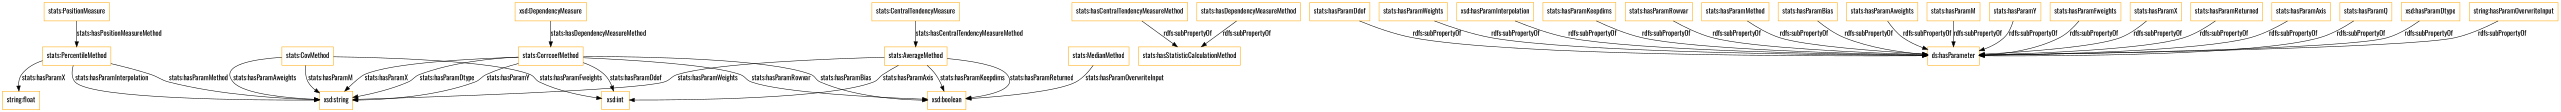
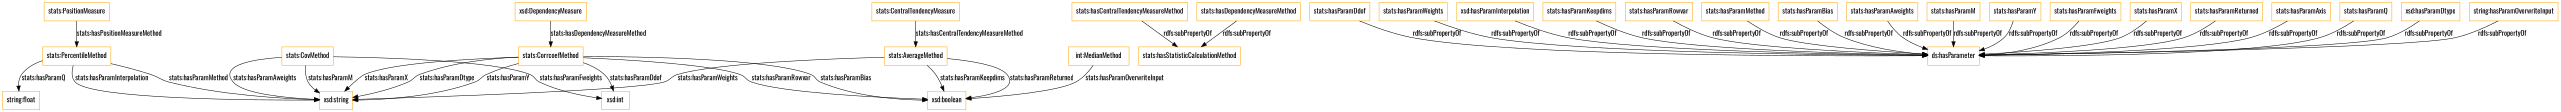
node "stats:MedianMethod": label "stats:MedianMethod" -> "int:MedianMethod"
edge "stats:PercentileMethod" -> "string:float": label "stats:hasParamX" -> "stats:hasParamQ"
edge "stats:AverageMethod" -> "xsd:int": removed, label "stats:hasParamAxis"
